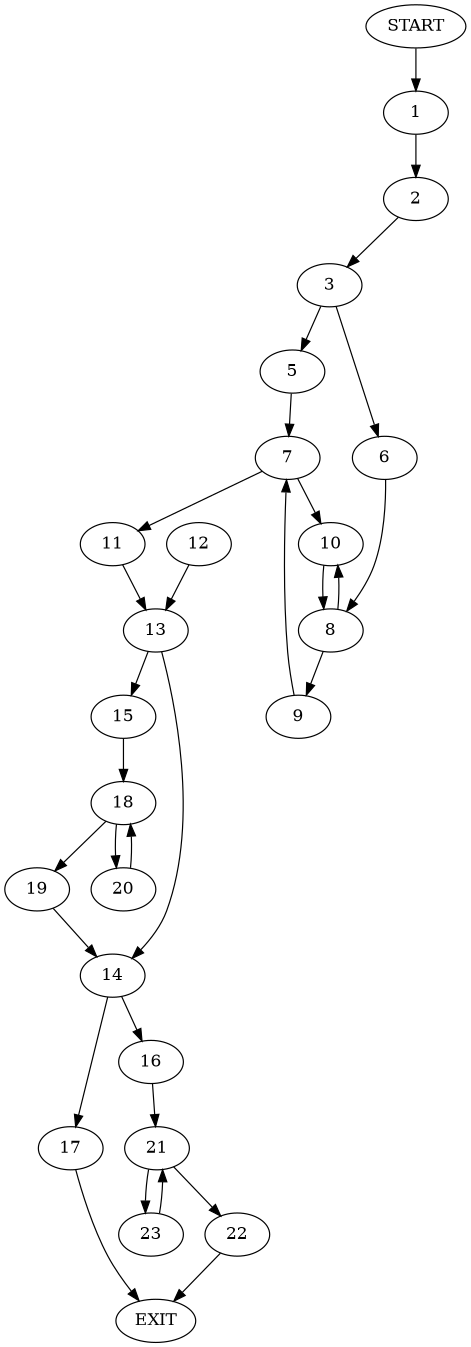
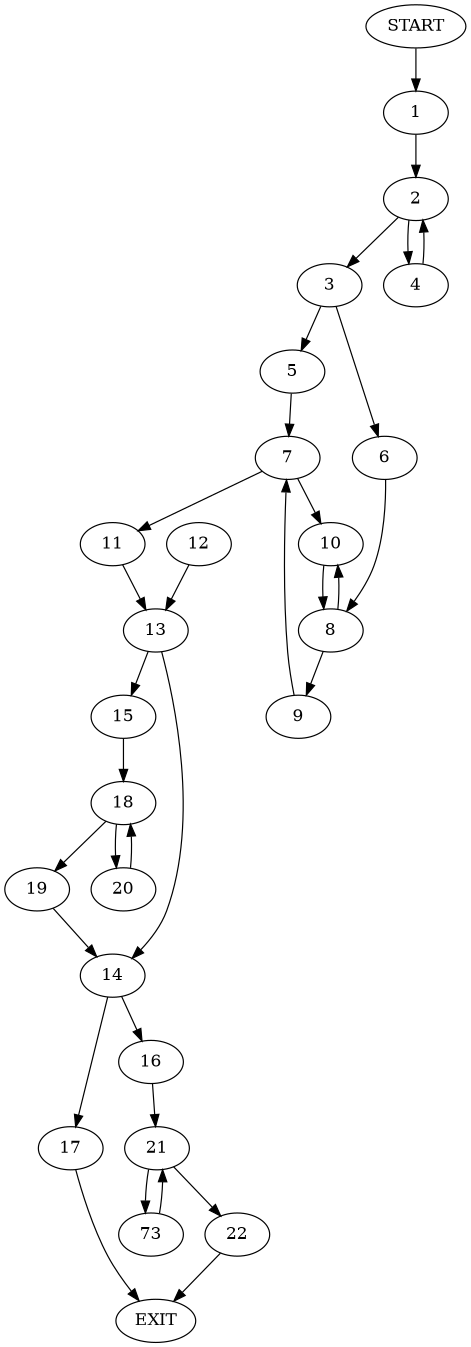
node "4": added
node "23": label "23" -> "73"
